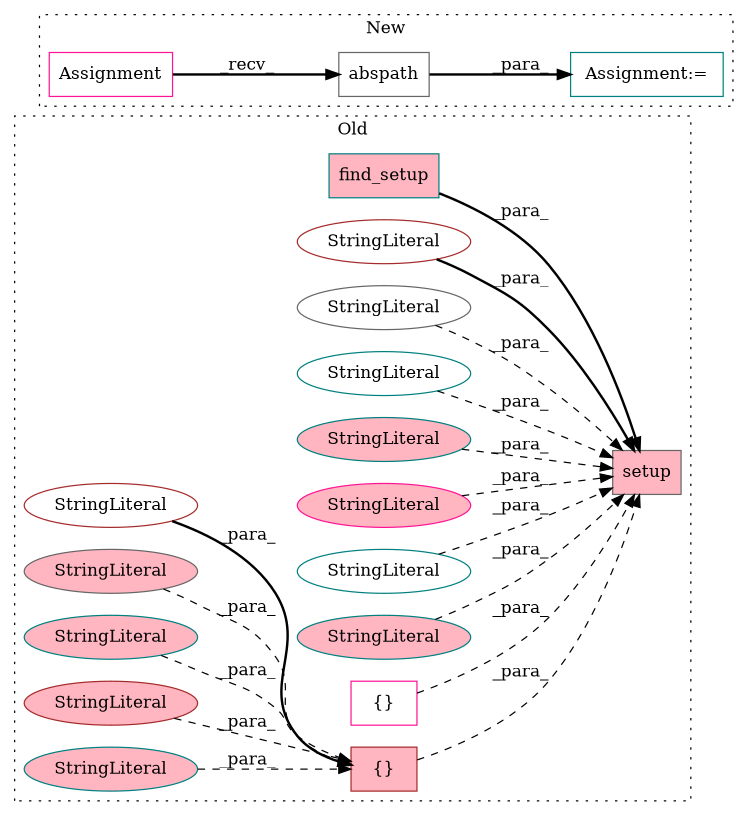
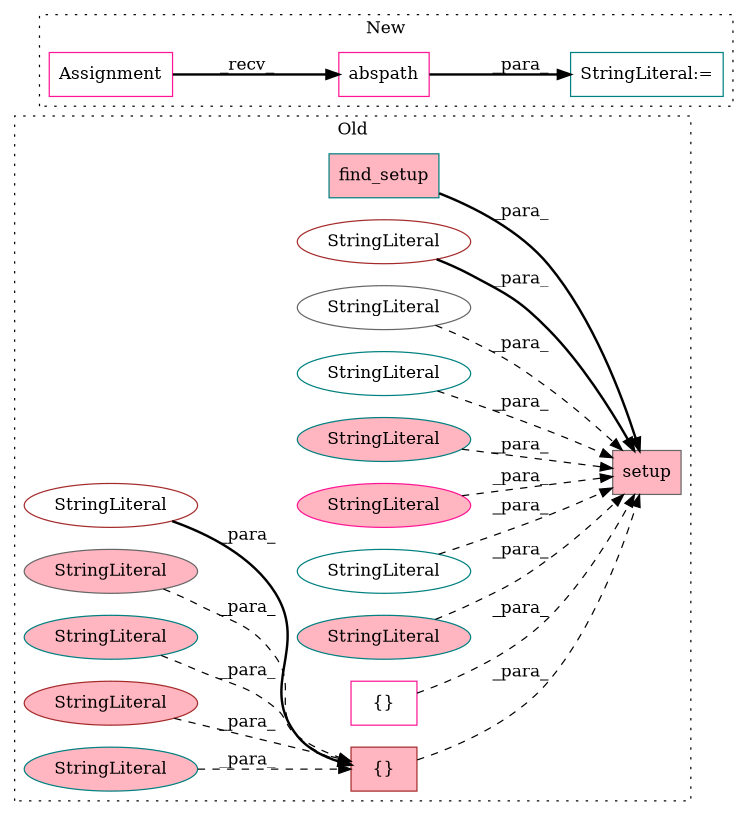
node "abspath": color gray40 -> deeppink
node "Assignment:=": label "Assignment:=" -> "StringLiteral:="
